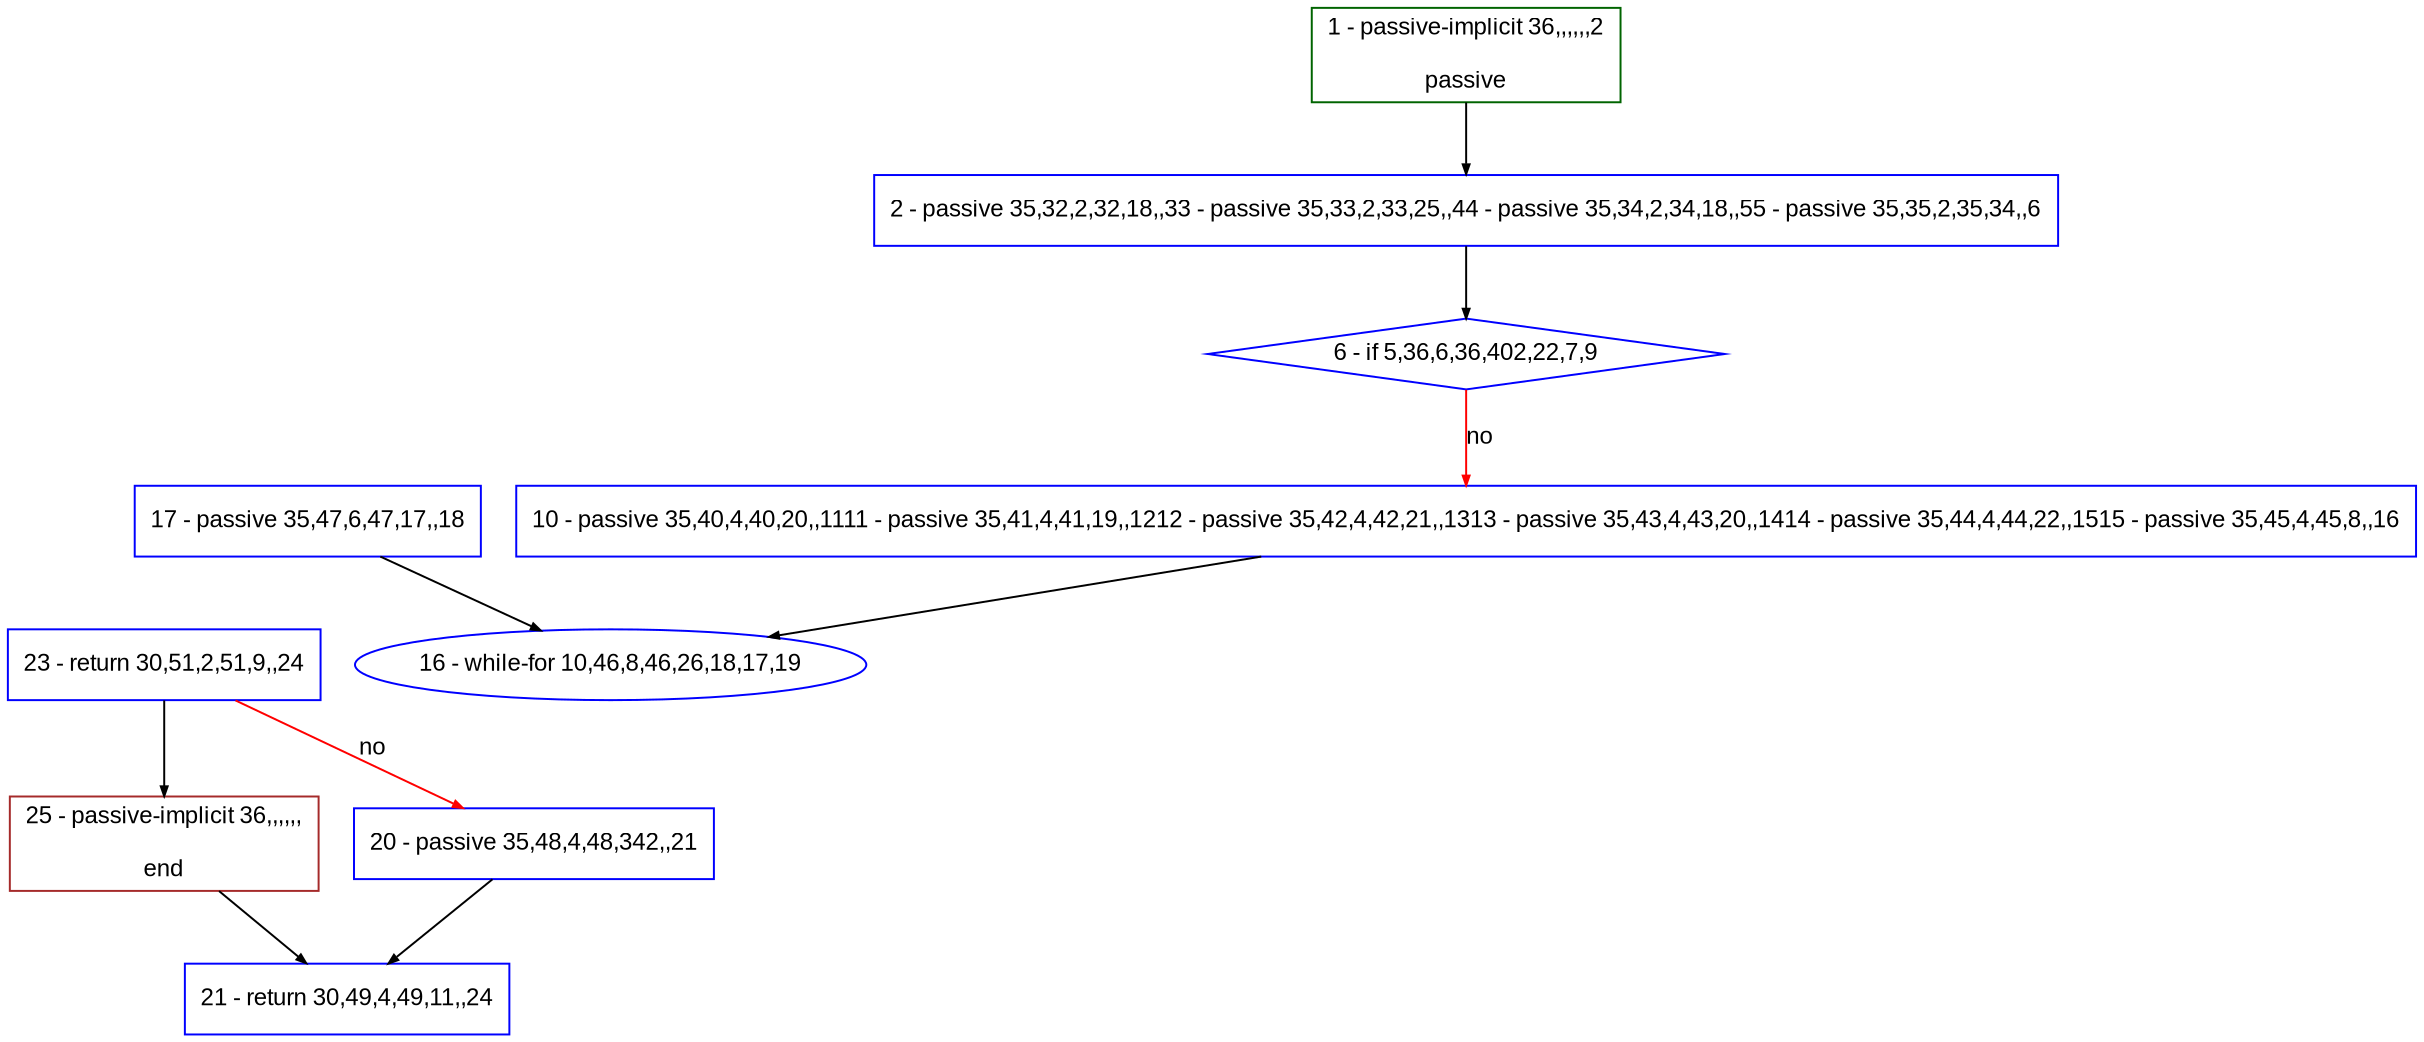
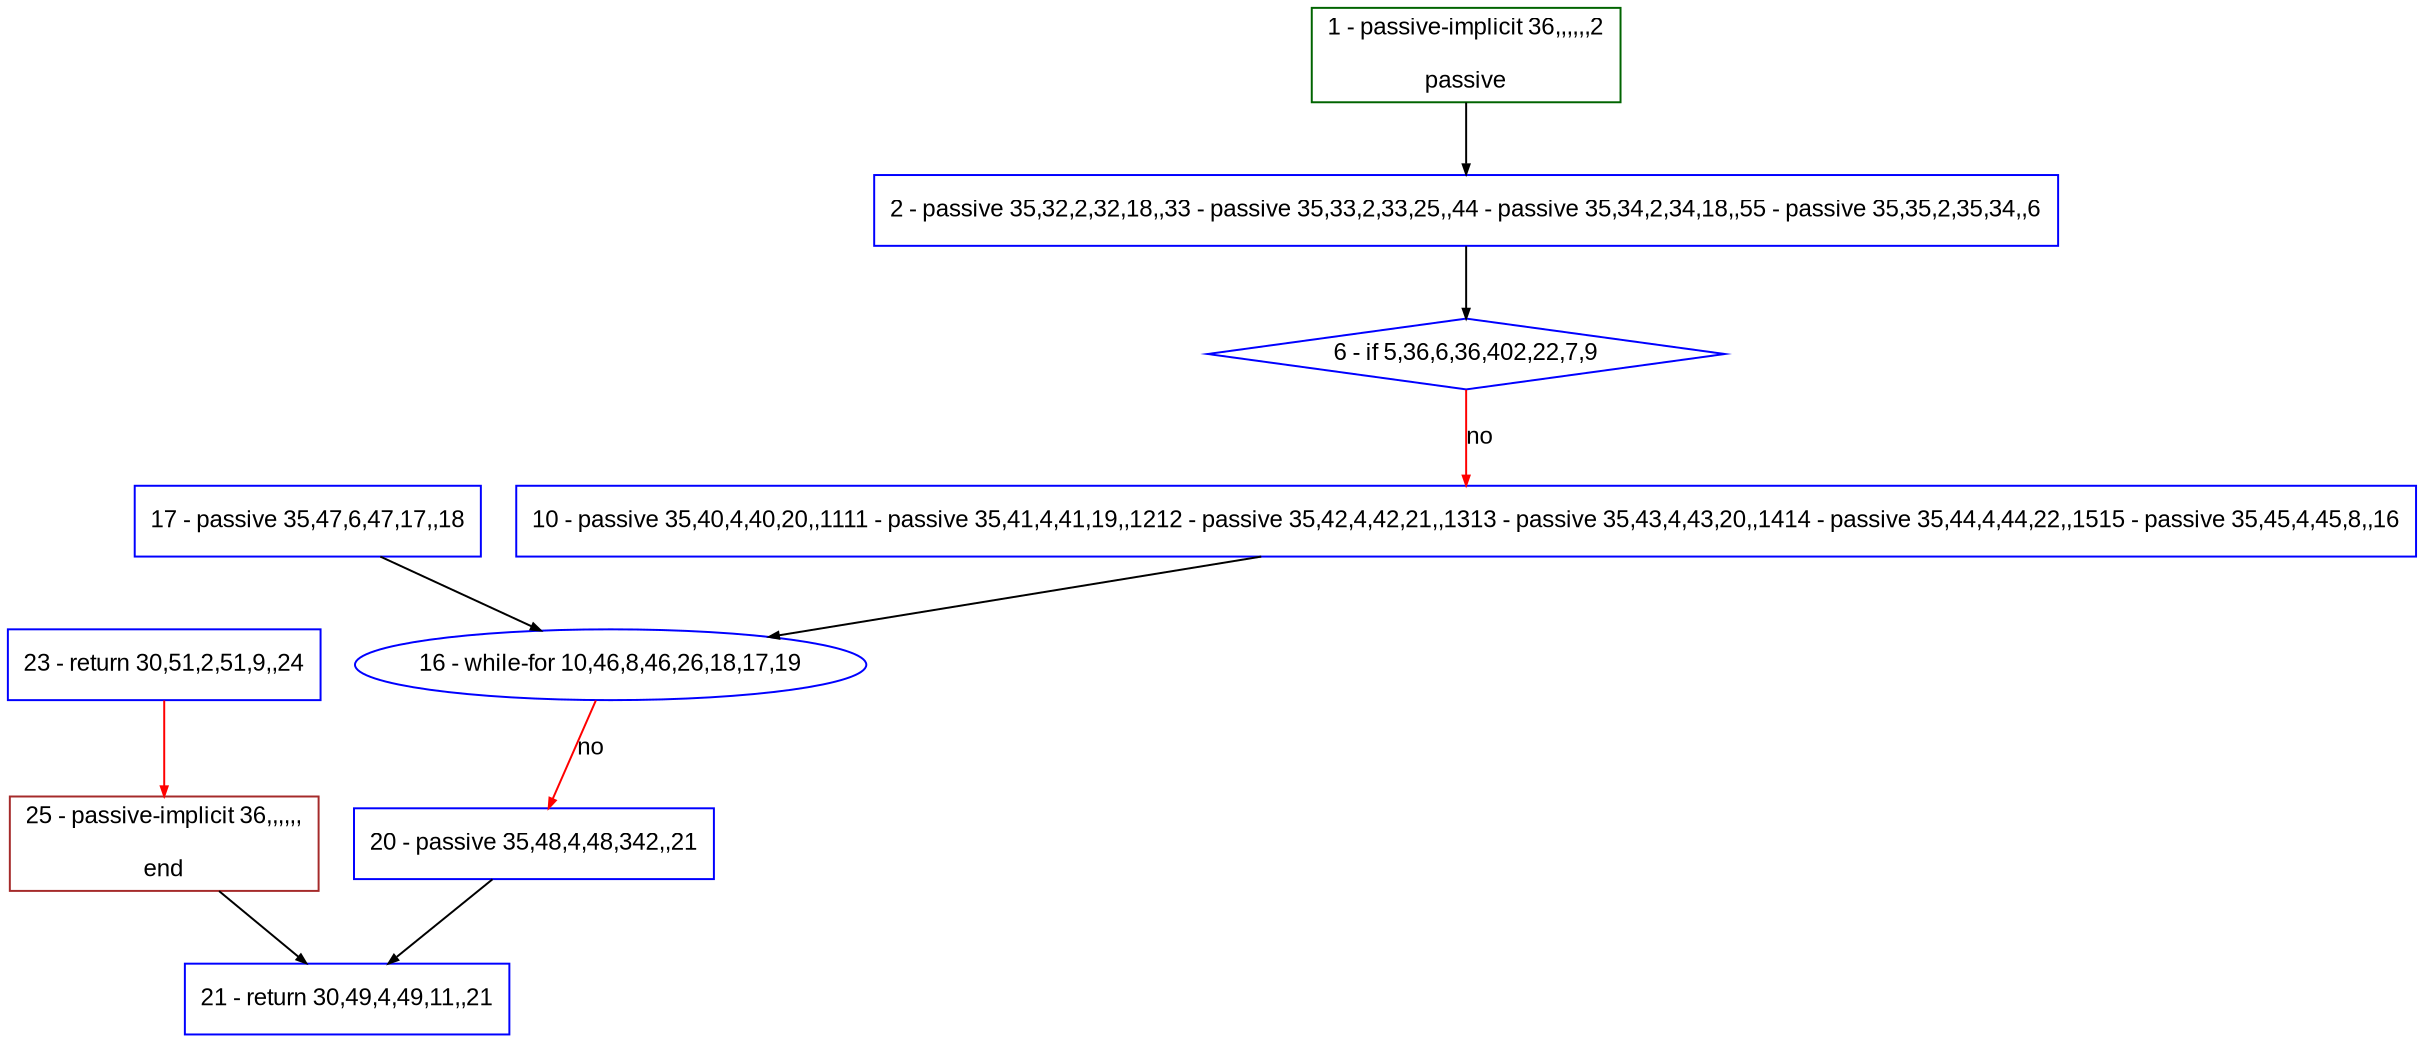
edge "23 - return 30,51,2,51,9,,24" -> "25 - passive-implicit 36,,,,,, end": color #000000 -> #ff0000
edge "23 - return 30,51,2,51,9,,24" -> "20 - passive 35,48,4,48,342,,21": now "16 - while-for 10,46,8,46,26,18,17,19" -> "20 - passive 35,48,4,48,342,,21"
node "21 - return 30,49,4,49,11,,24": label "21 - return 30,49,4,49,11,,24" -> "21 - return 30,49,4,49,11,,21"
